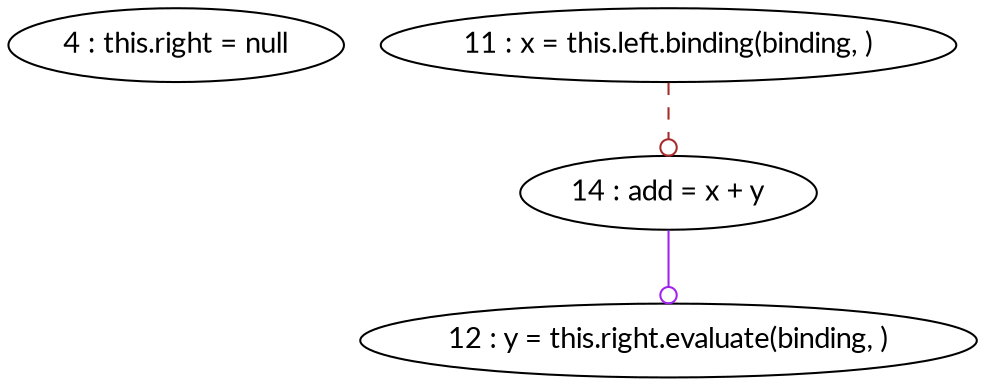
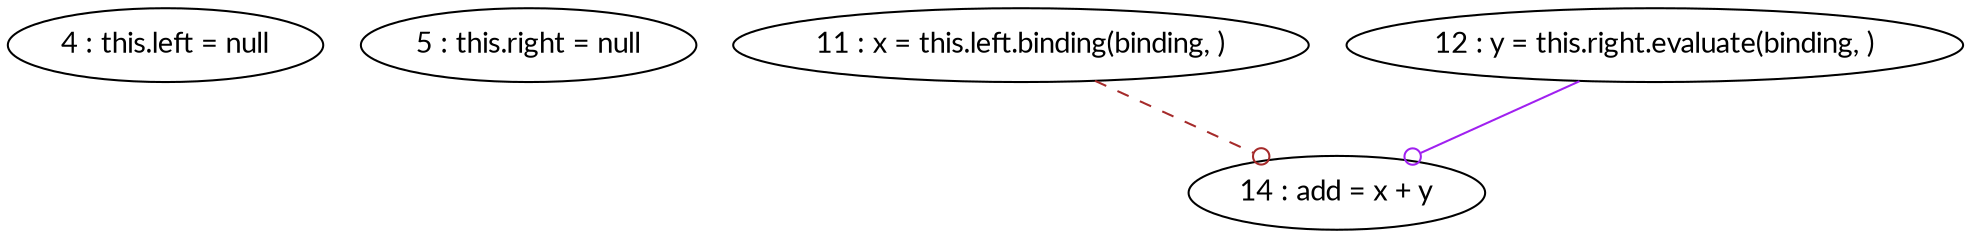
node "4 : this.right = null": label "4 : this.right = null" -> "4 : this.left = null"
node "5 : this.right = null": added
edge "14 : add = x + y" -> "12 : y = this.right.evaluate(binding, )": reversed
